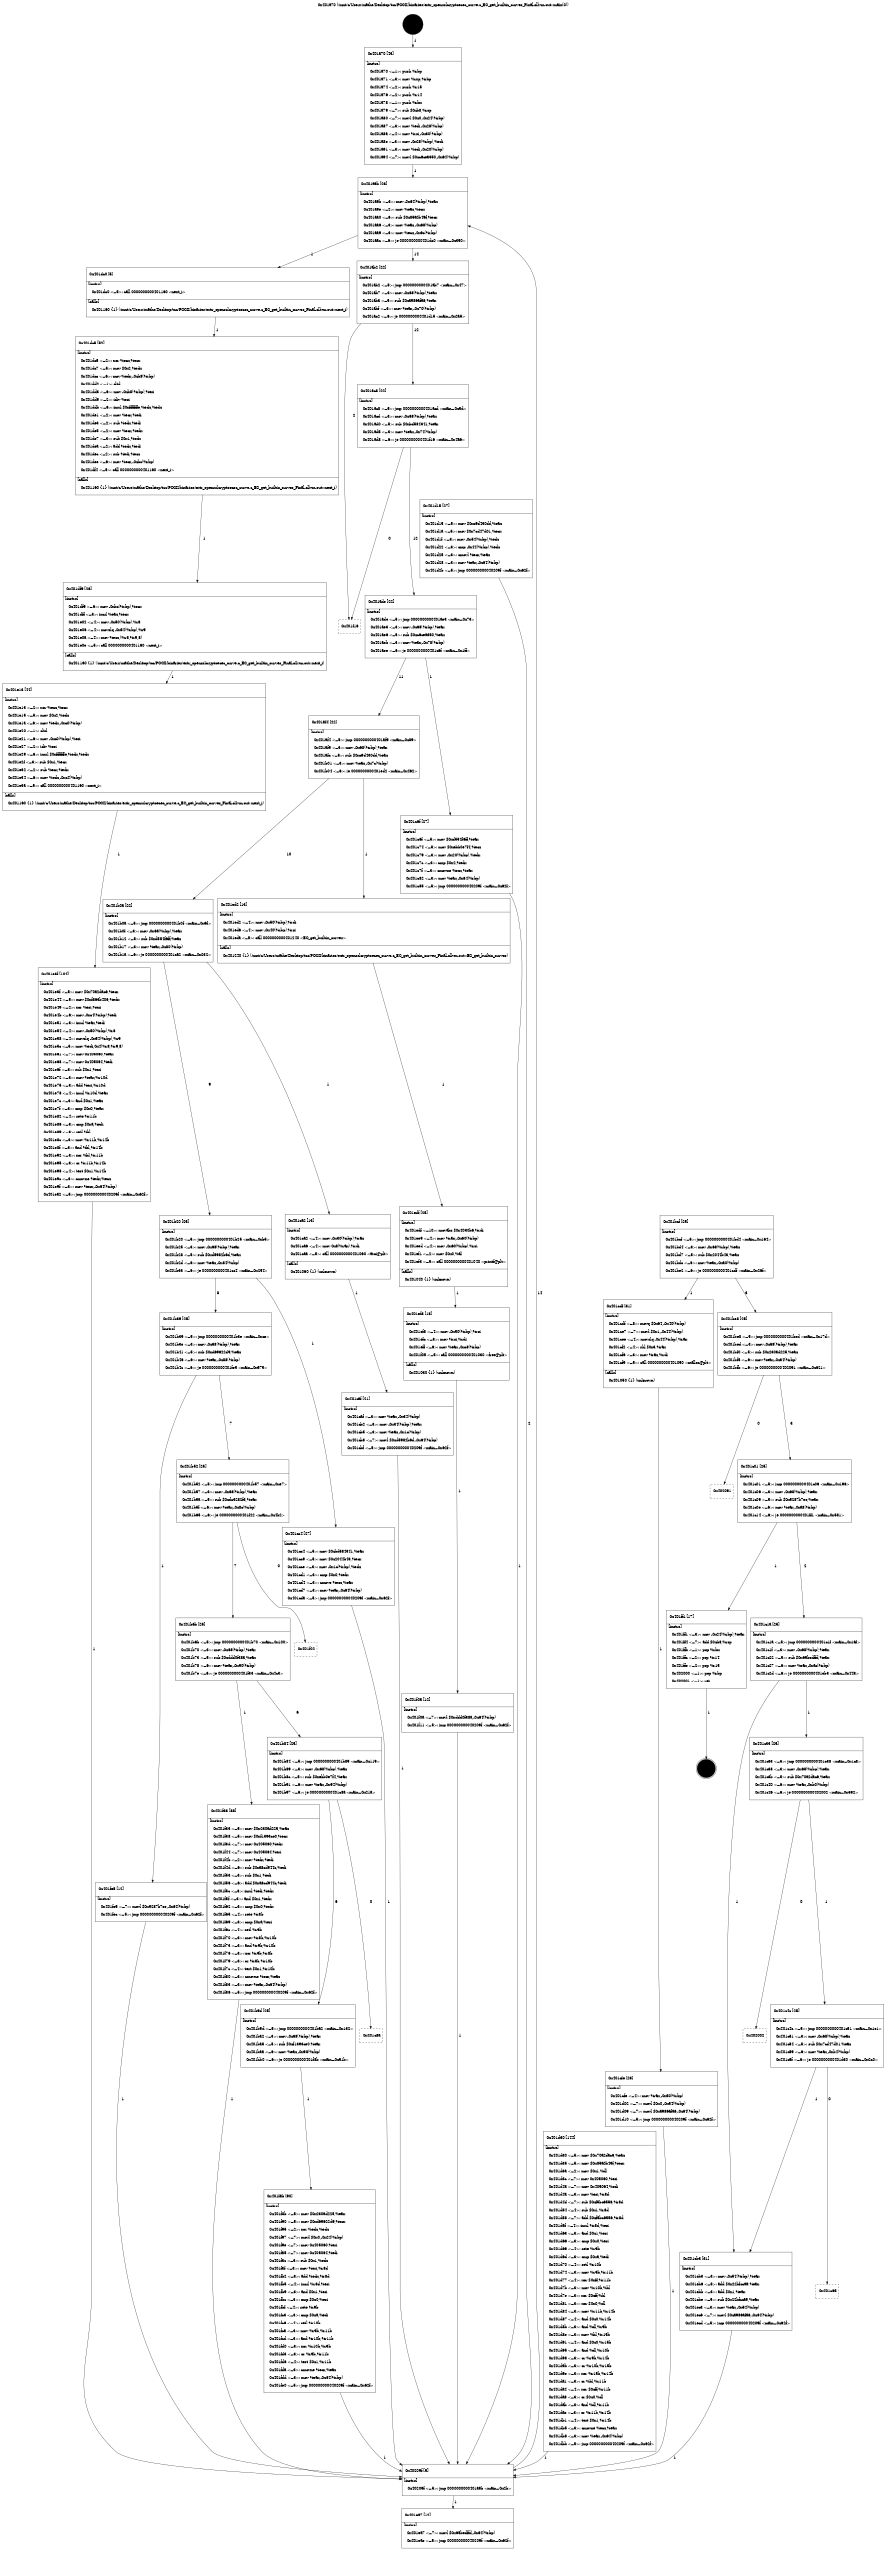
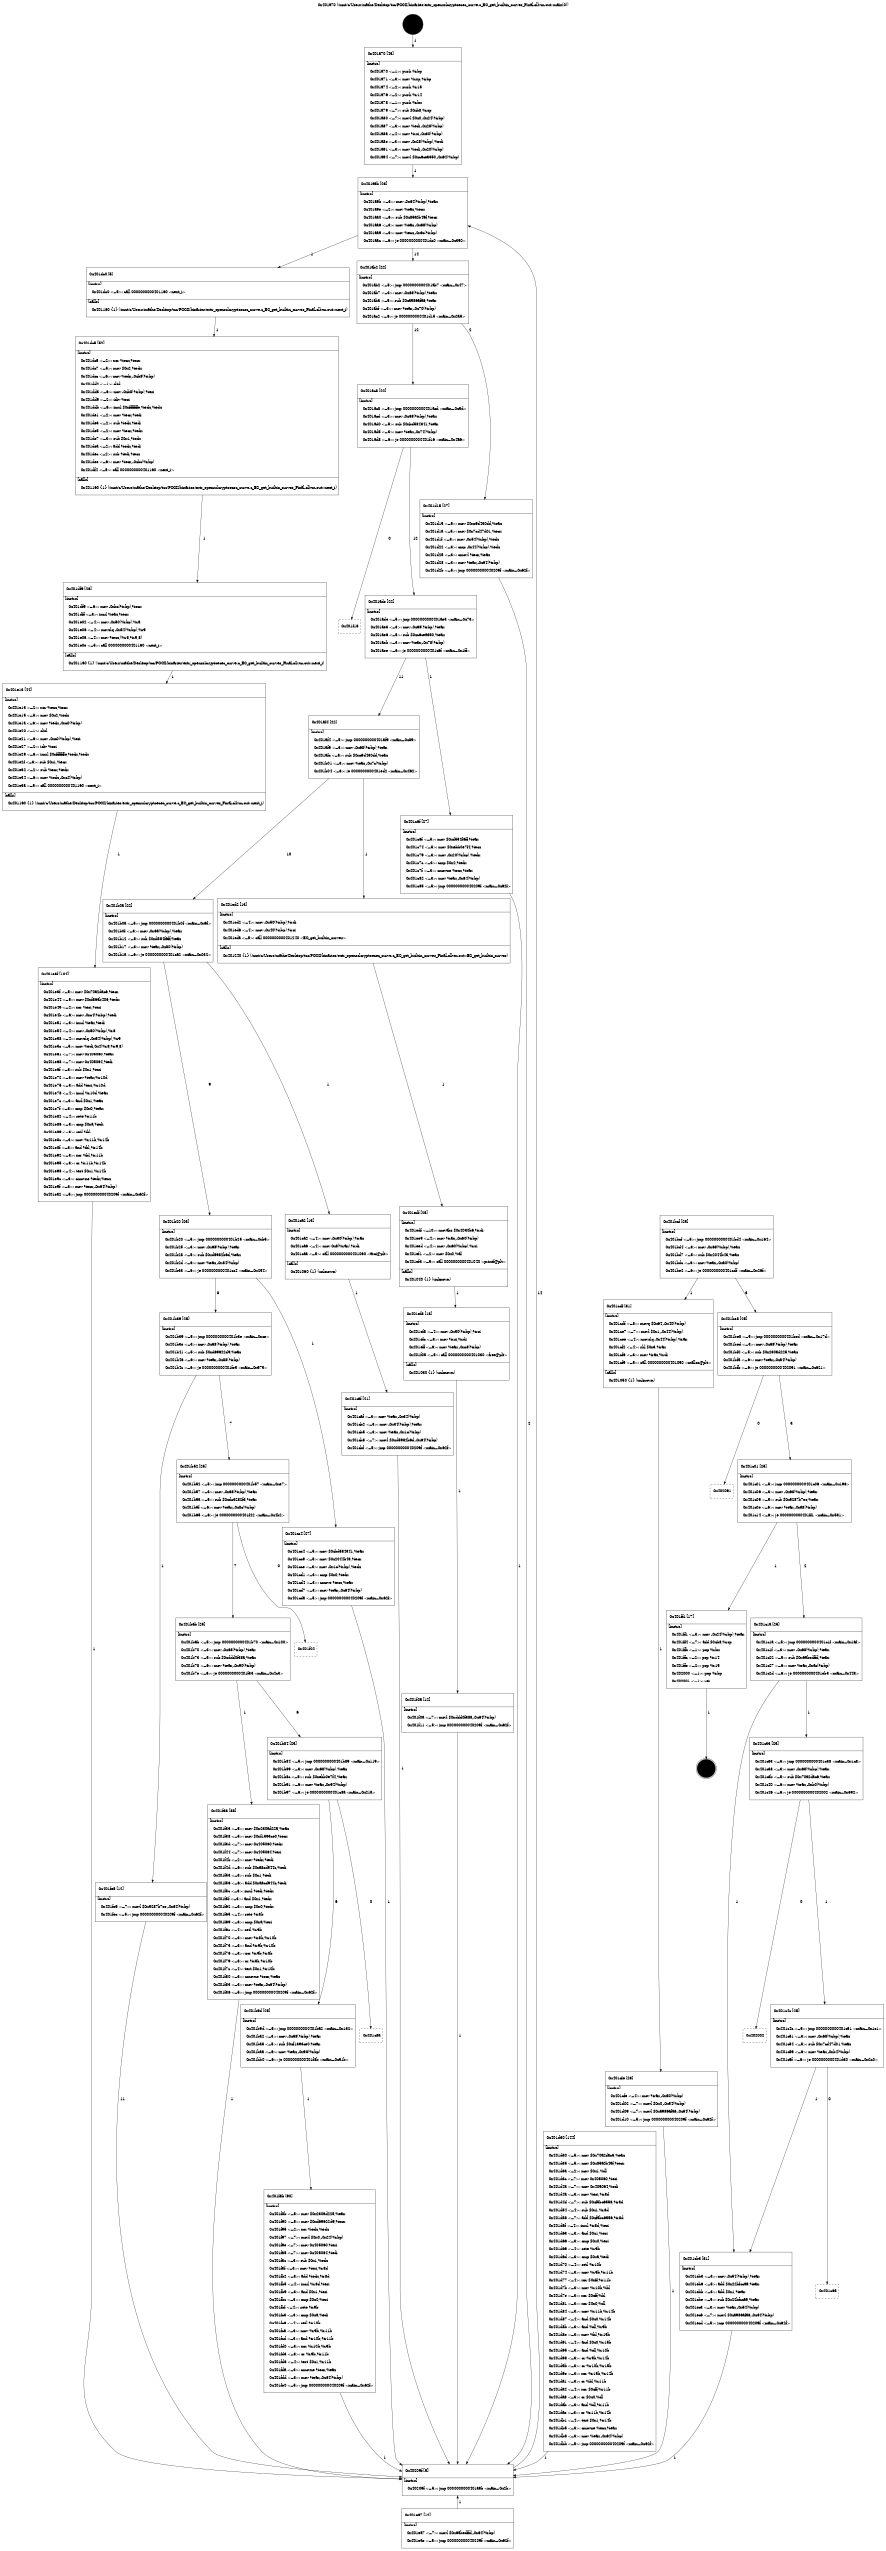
edge "0x401ab2 [22]" -> "0x401f16": now "0x401ab2 [22]" -> "0x401d15 [27]"
edge "0x401fe5 [12]" -> "0x40209f [5]": label " 1" -> " 11"
edge "0x40209f [5]" -> "0x401ea7 [12]": reversed
